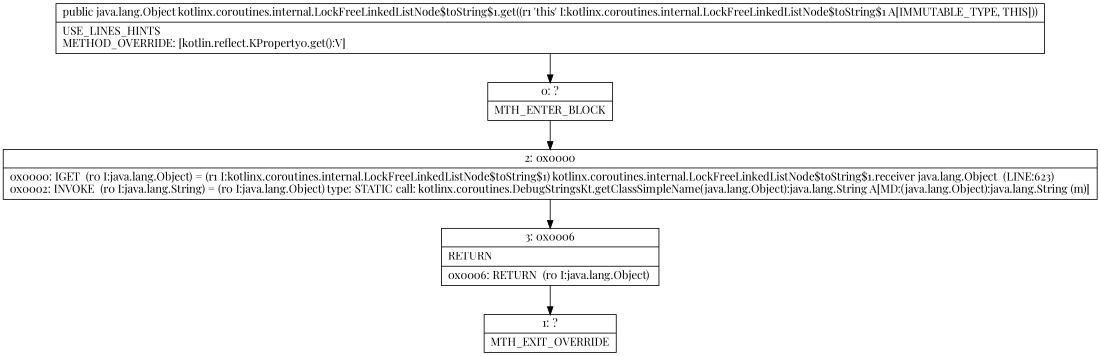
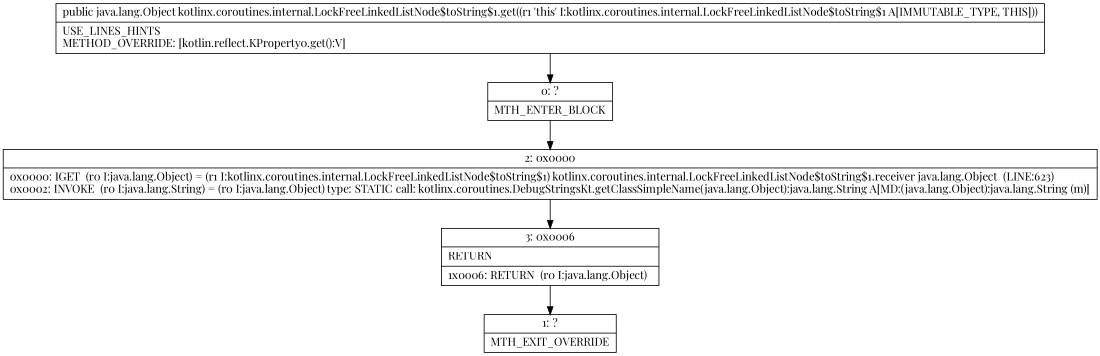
node "3: 0x0006": text "0x0006: RETURN  (r0 I:java.lang.Object)" -> "1x0006: RETURN  (r0 I:java.lang.Object)"
